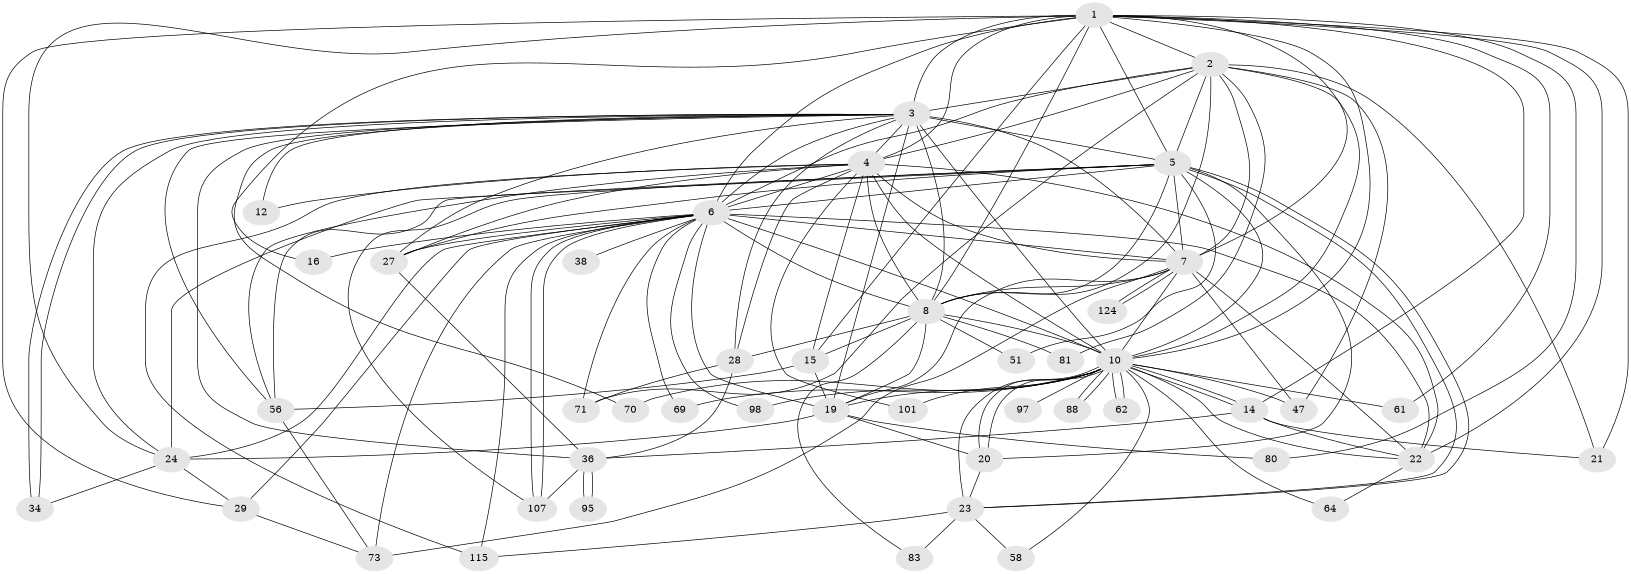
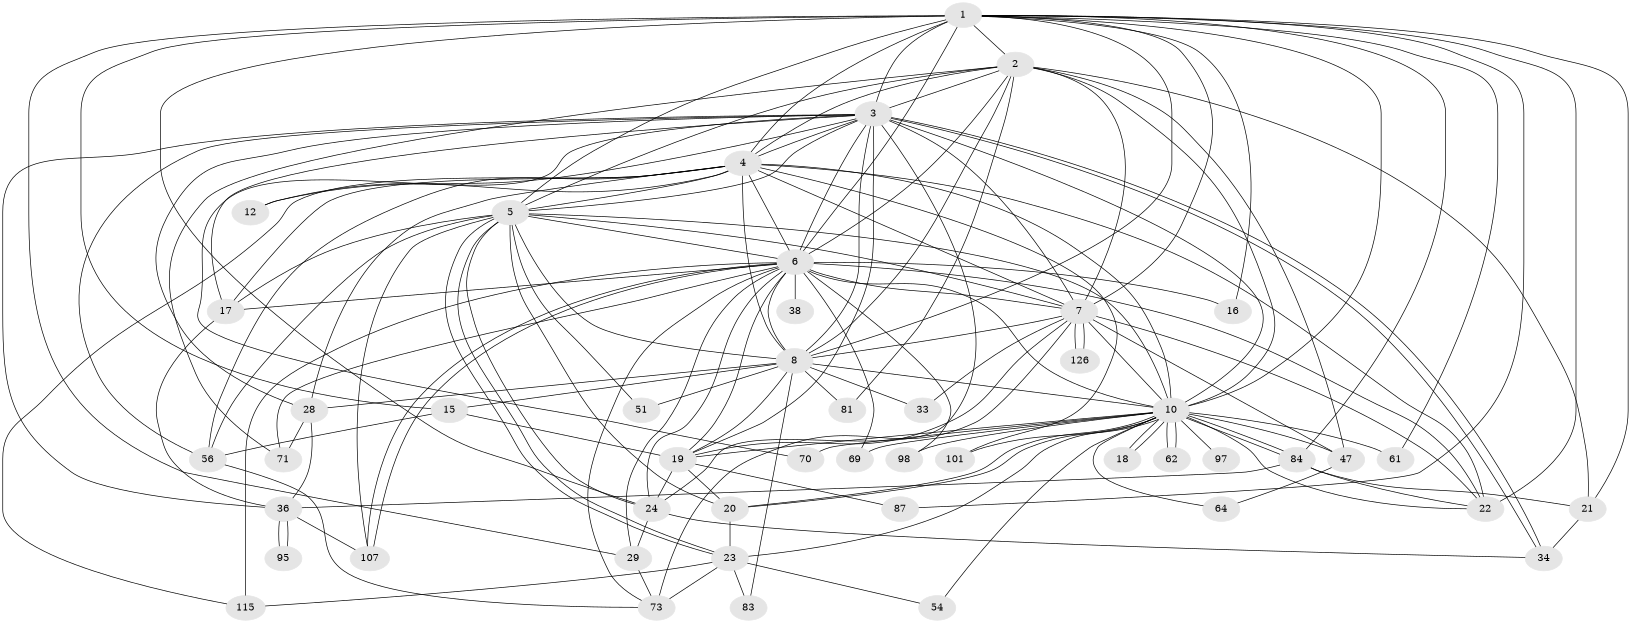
node "27": label "27" -> "17"
edge "4" -- "15": now "4" -- "5"
node "124": label "124" -> "126"
node "33": added
node "88": label "88" -> "18"
node "14": label "14" -> "84"
node "80": label "80" -> "87"
edge "22" -- "64": now "47" -- "64"
edge "21" -- "34": added
node "58": label "58" -> "54"
edge "23" -- "73": added
